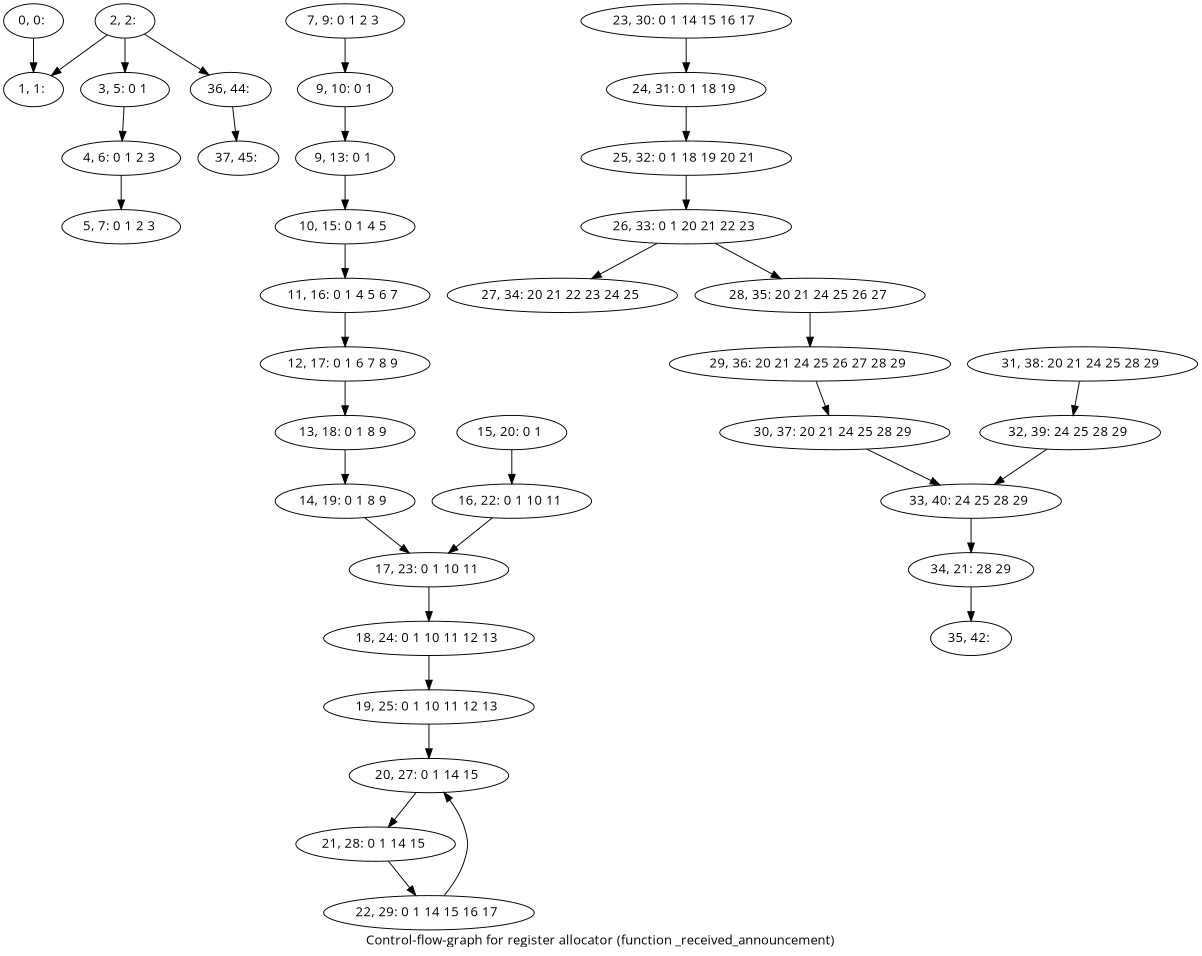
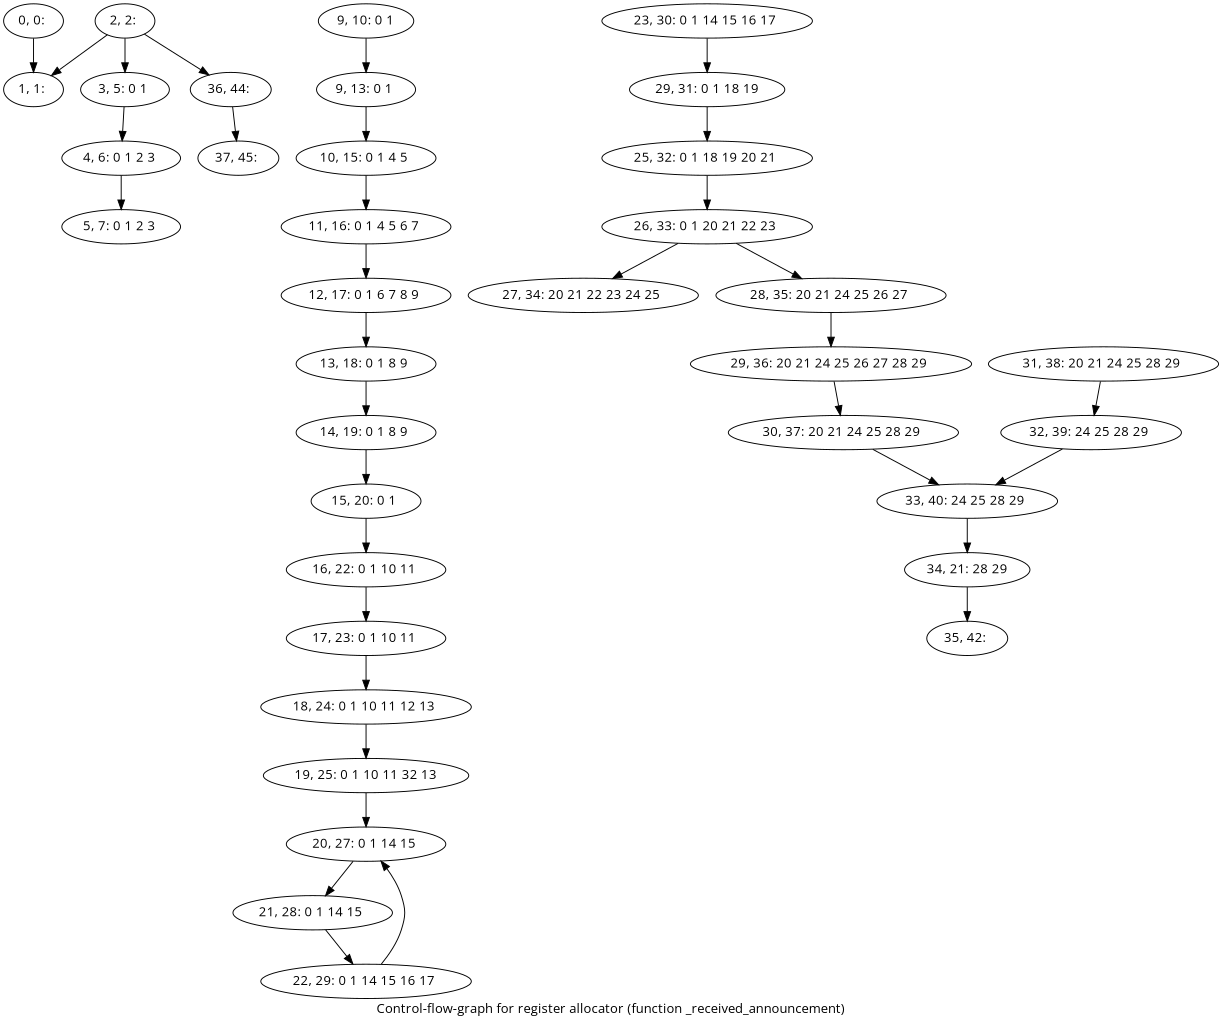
node "7, 9: 0 1 2 3": removed
node "24, 31: 0 1 18 19": label "24, 31: 0 1 18 19" -> "29, 31: 0 1 18 19"
edge "14, 19: 0 1 8 9" -> "17, 23: 0 1 10 11": now "14, 19: 0 1 8 9" -> "15, 20: 0 1"
node "19, 25: 0 1 10 11 12 13": label "19, 25: 0 1 10 11 12 13" -> "19, 25: 0 1 10 11 32 13"
